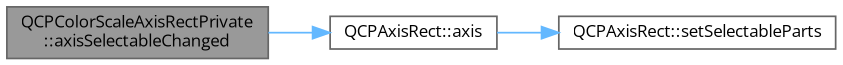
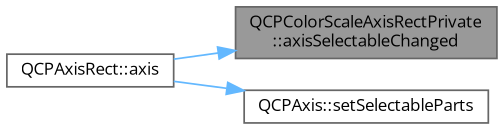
edge "QCPColorScaleAxisRectPrivate ::axisSelectableChanged" -> "QCPAxisRect::axis": reversed
node "QCPAxisRect::setSelectableParts": label "QCPAxisRect::setSelectableParts" -> "QCPAxis::setSelectableParts"
